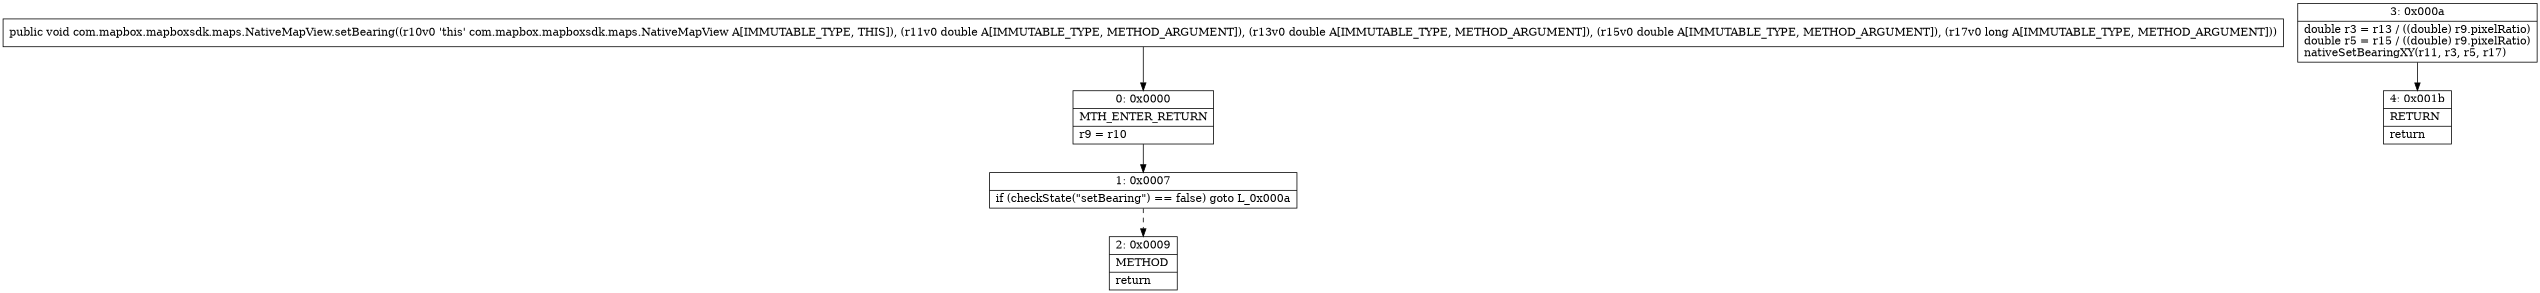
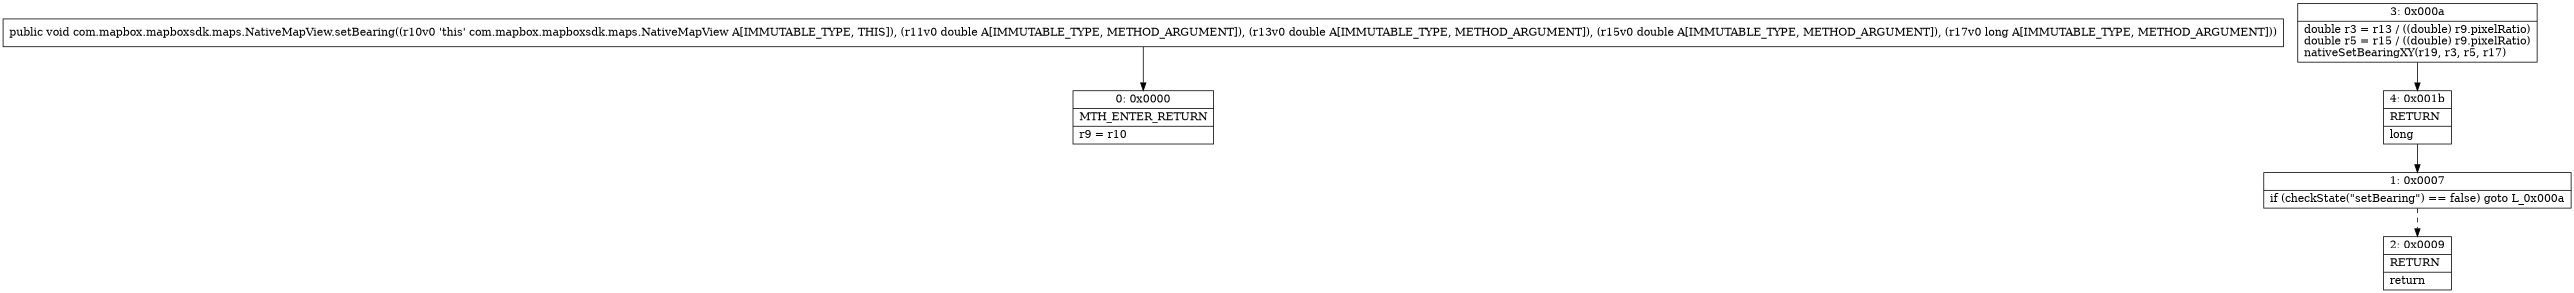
node "3: 0x000a": text "nativeSetBearingXY(r11, r3, r5, r17)" -> "nativeSetBearingXY(r19, r3, r5, r17)"
node "4: 0x001b": text "return" -> "long"
edge "0: 0x0000" -> "1: 0x0007": now "4: 0x001b" -> "1: 0x0007"
node "2: 0x0009": text "METHOD" -> "RETURN"
